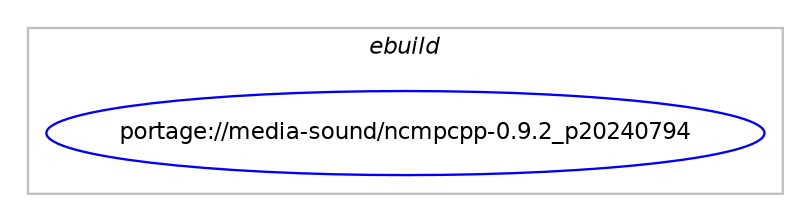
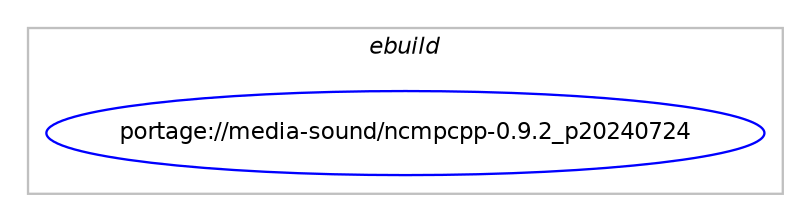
node "portage://media-sound/ncmpcpp-0.9.2_p20240794": label "portage://media-sound/ncmpcpp-0.9.2_p20240794" -> "portage://media-sound/ncmpcpp-0.9.2_p20240724"
